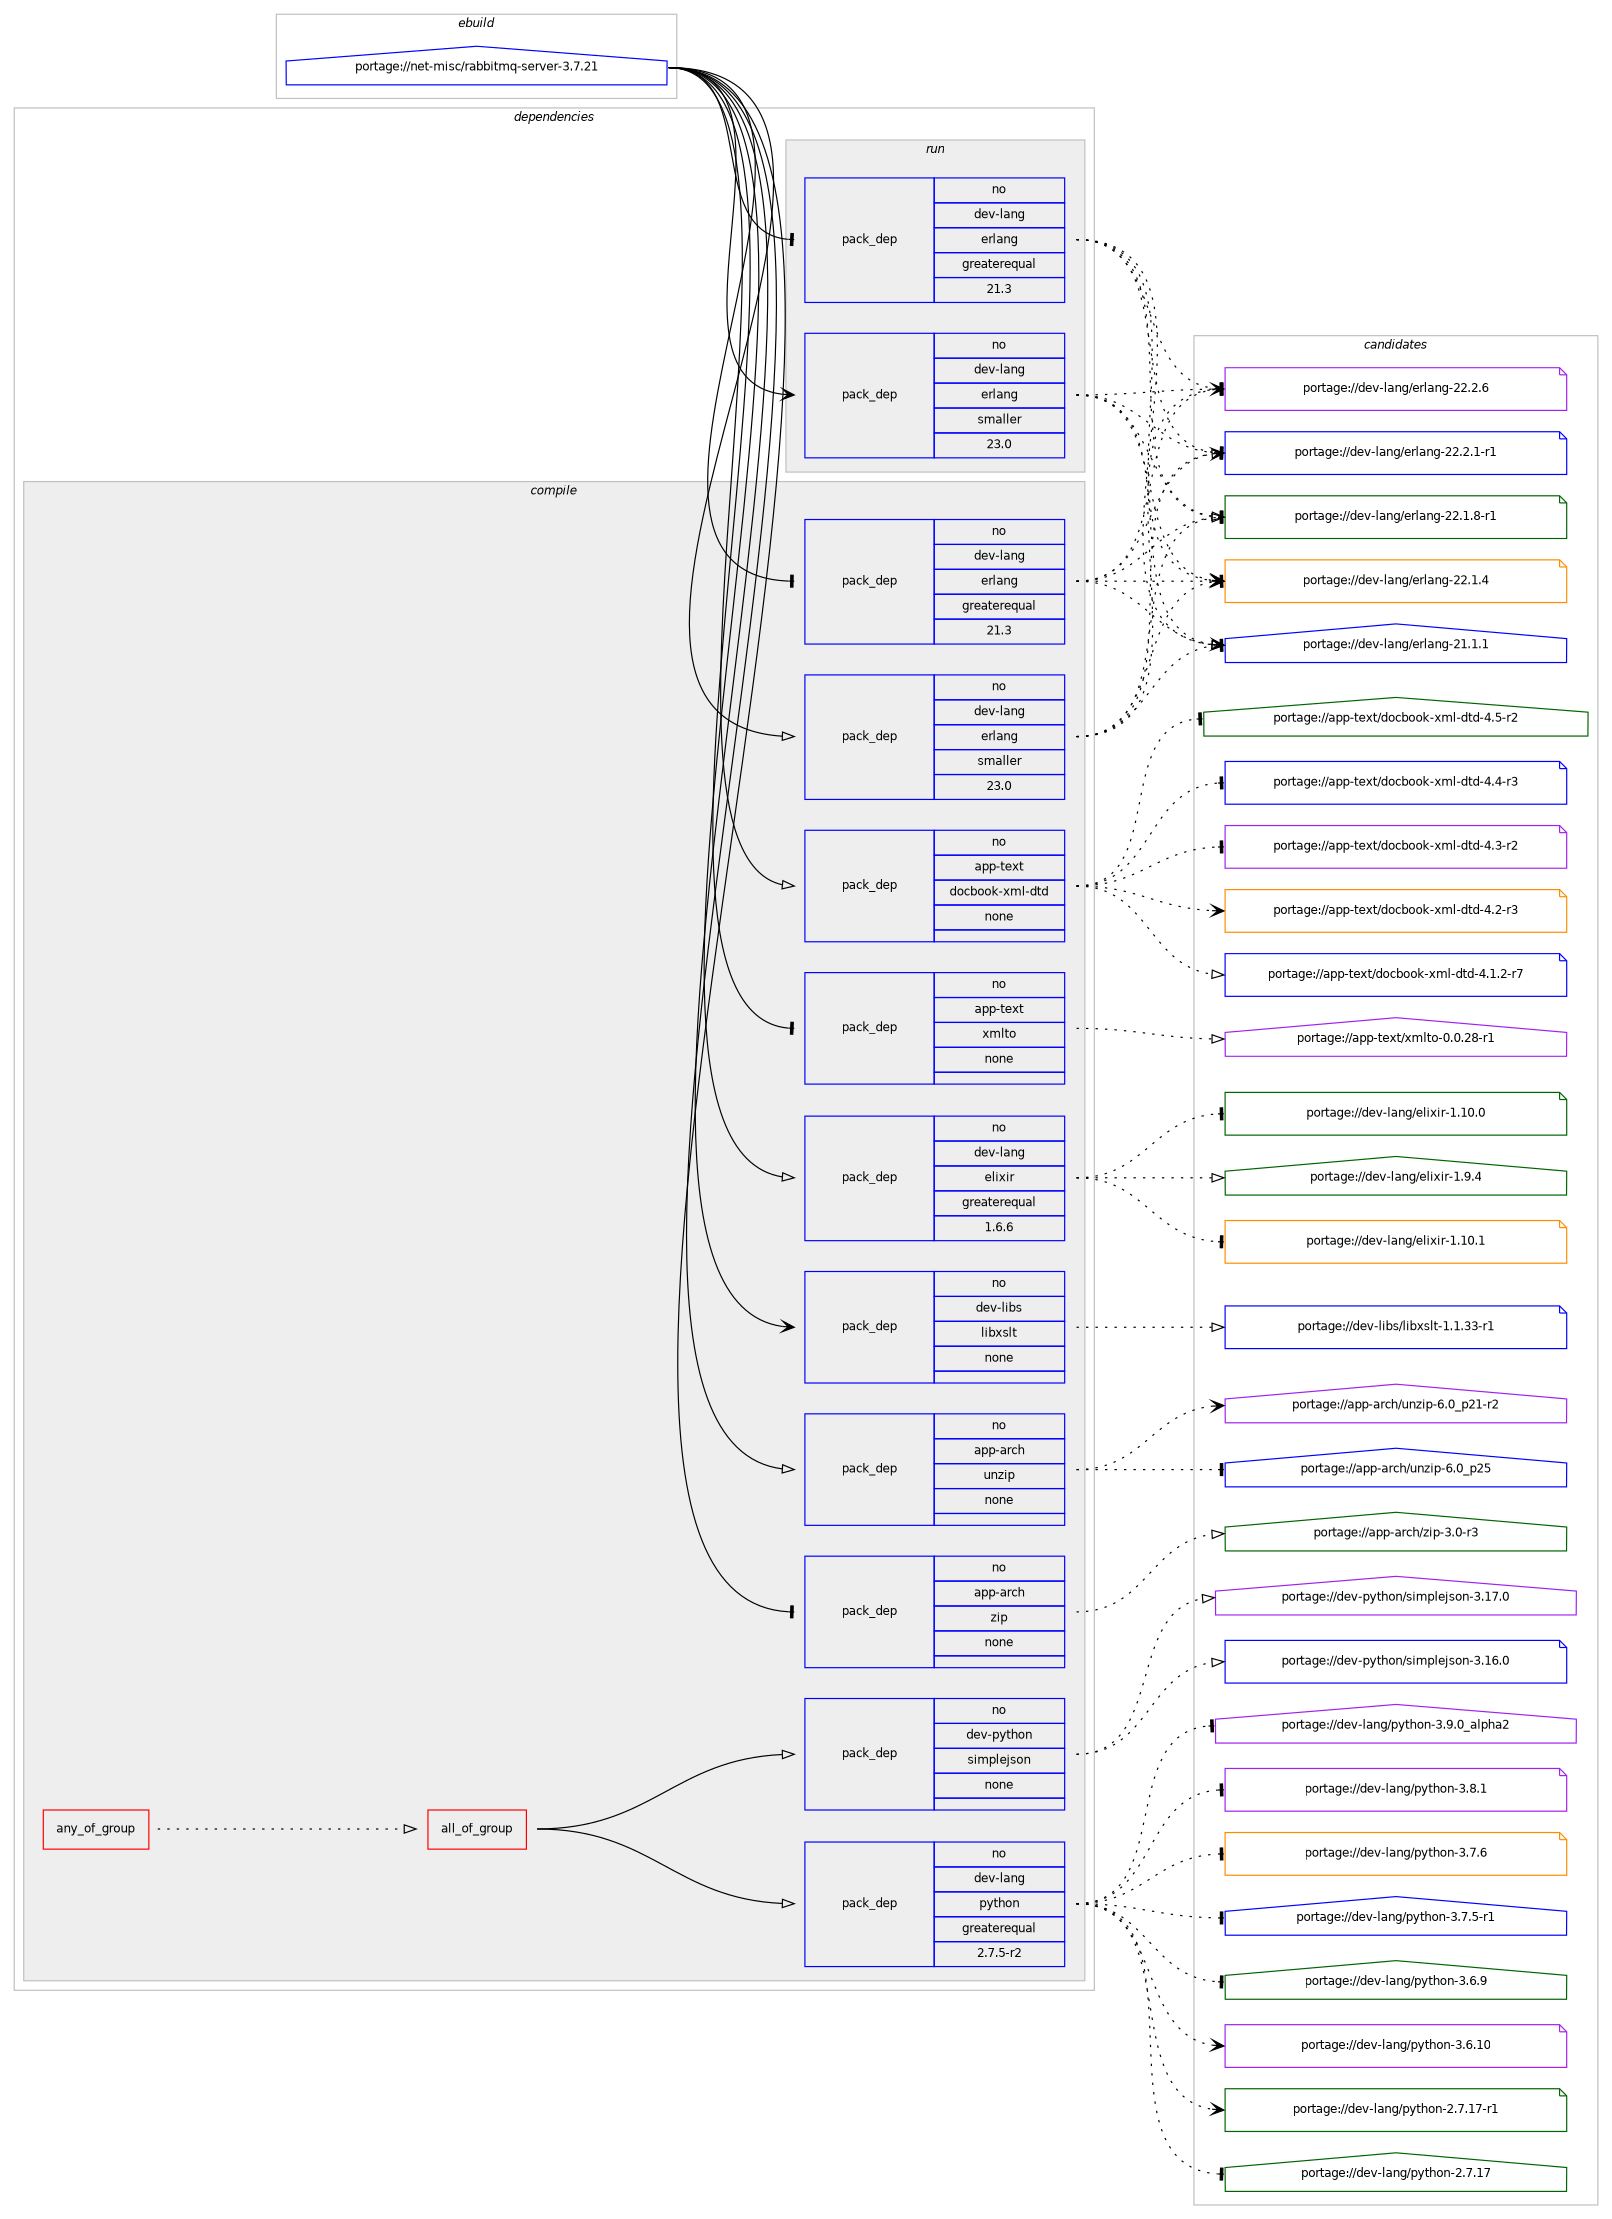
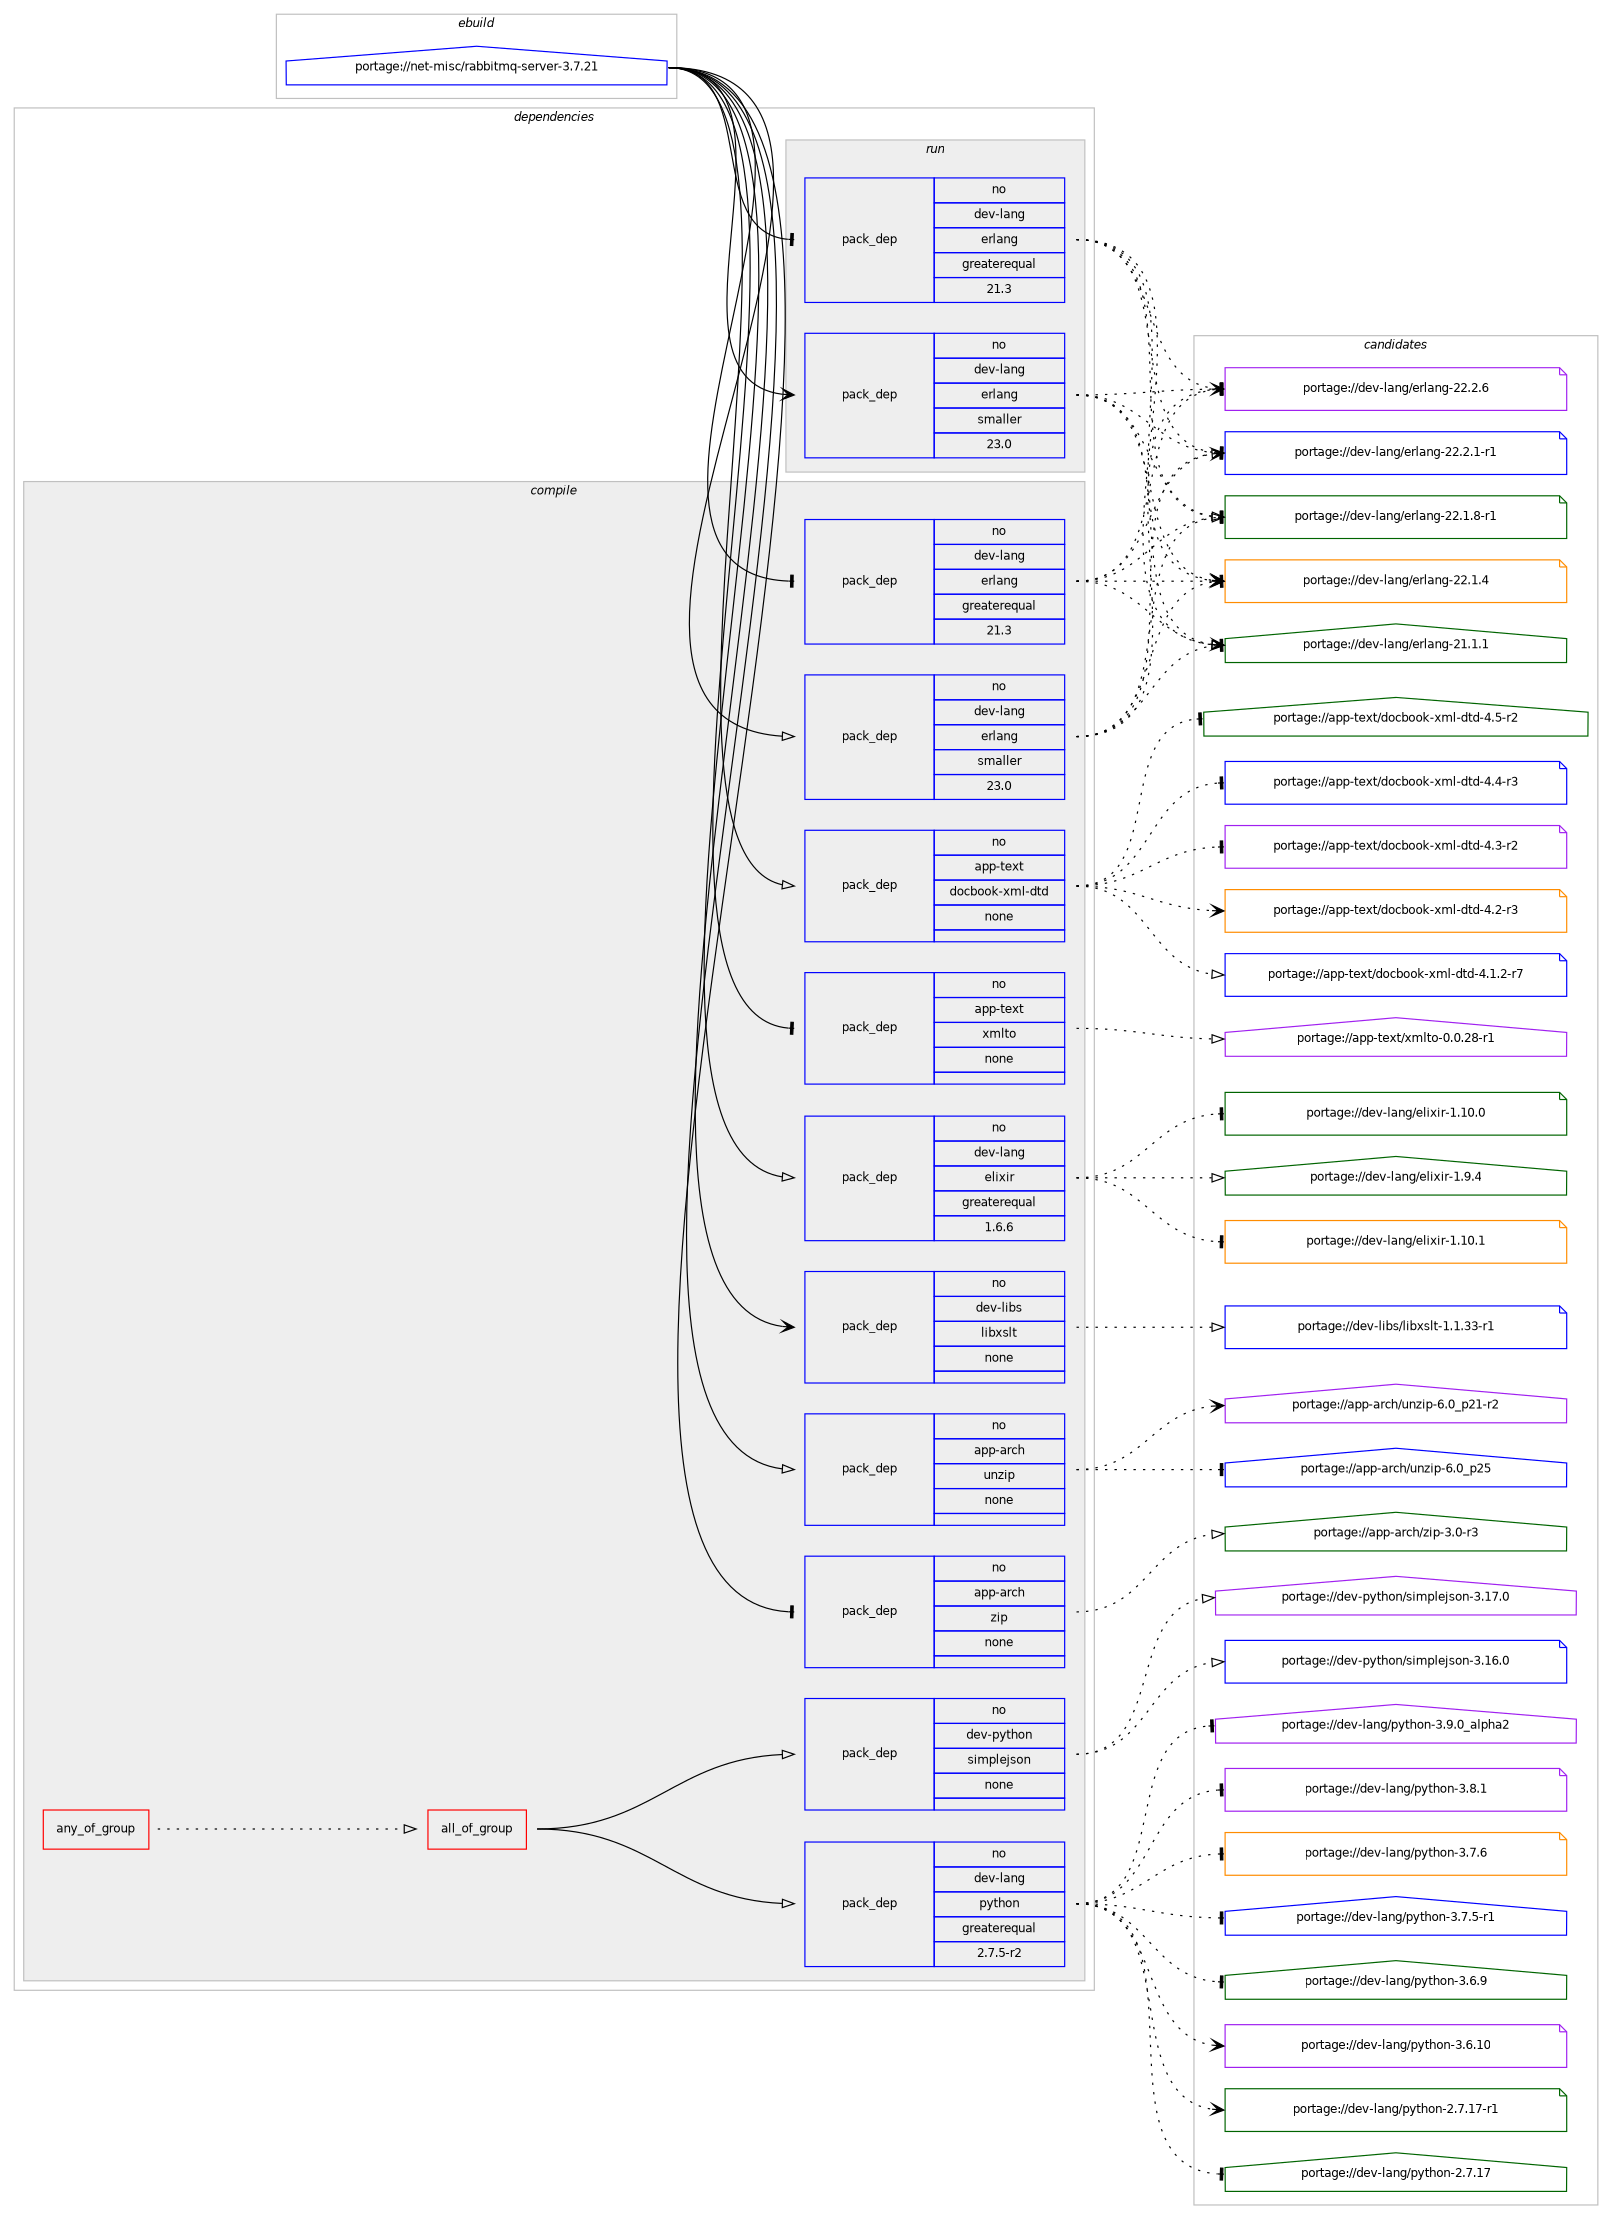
node "portage://dev-lang/erlang-21.1.1": color blue -> darkgreen
